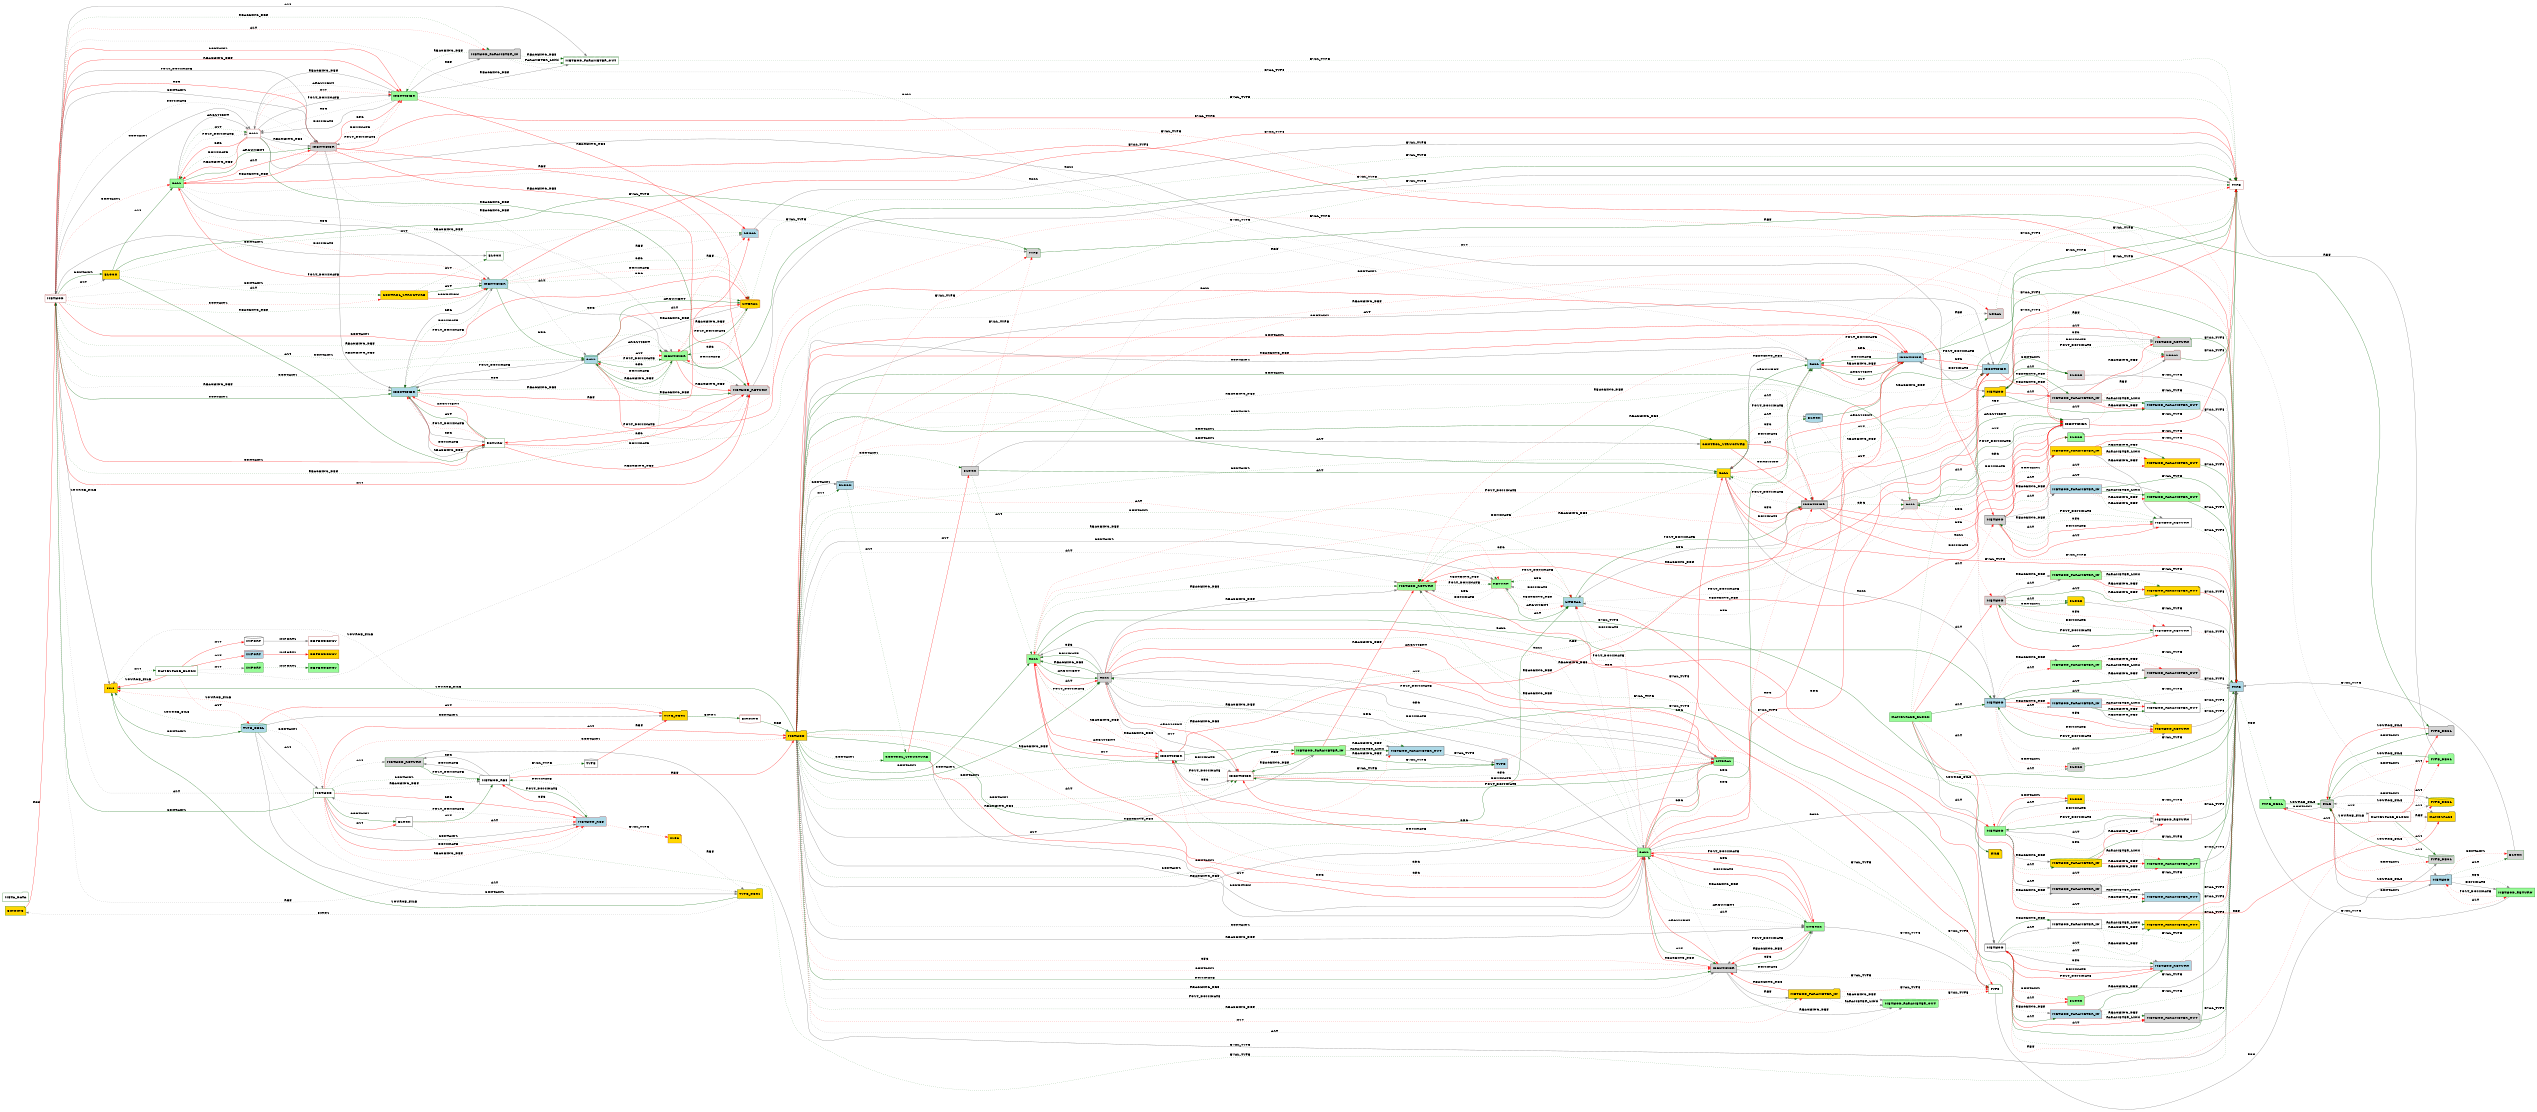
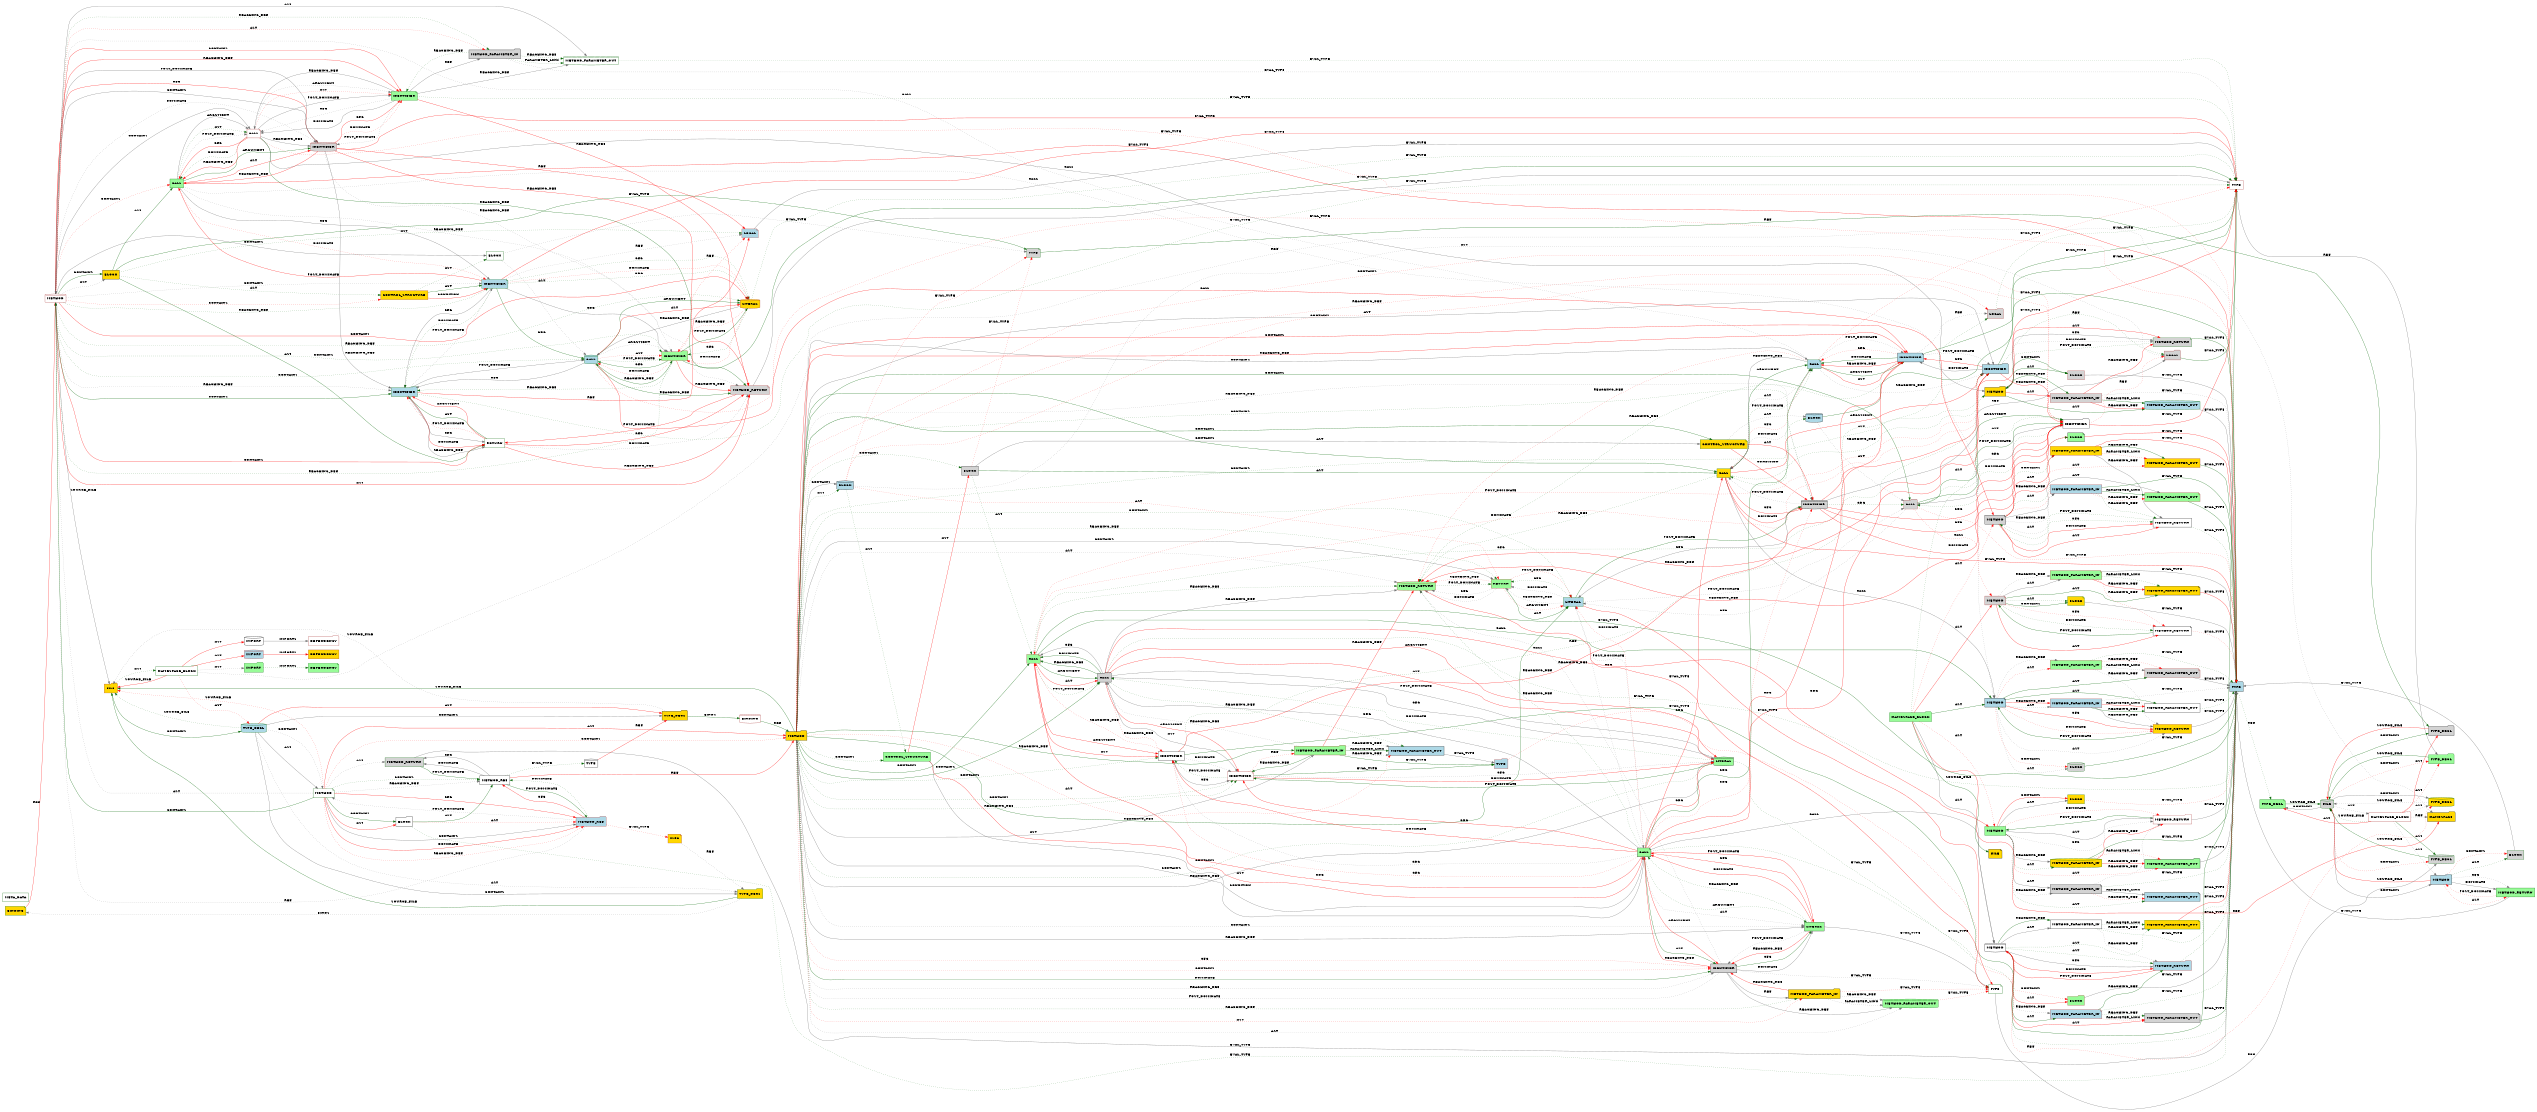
node "META_DATA": shape folder -> box
